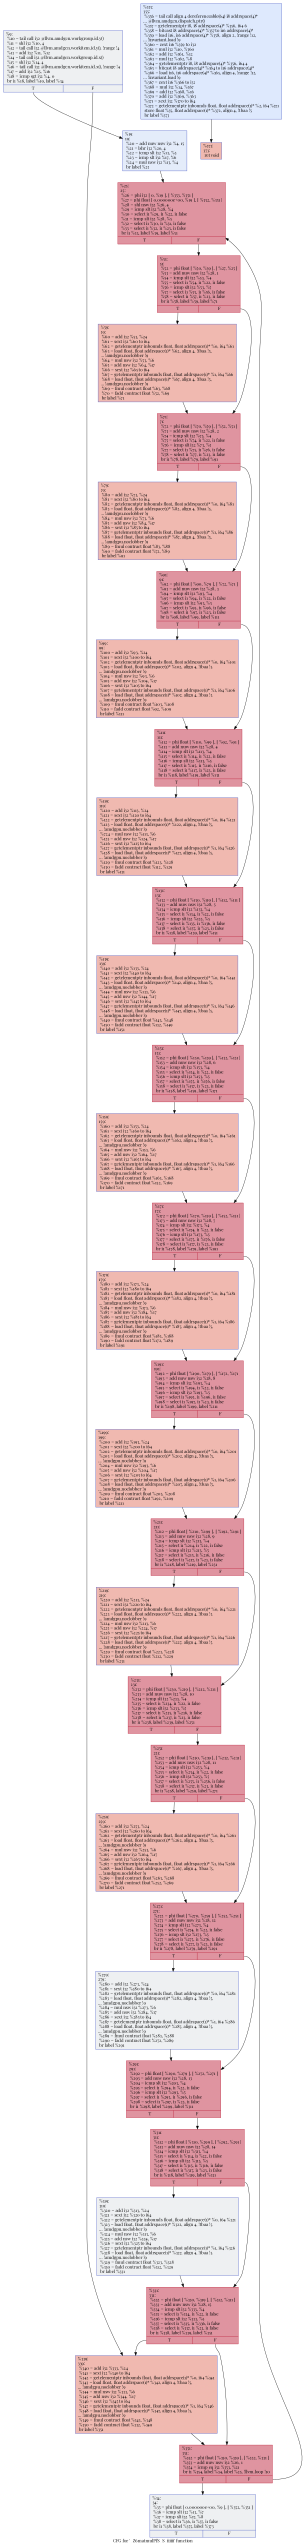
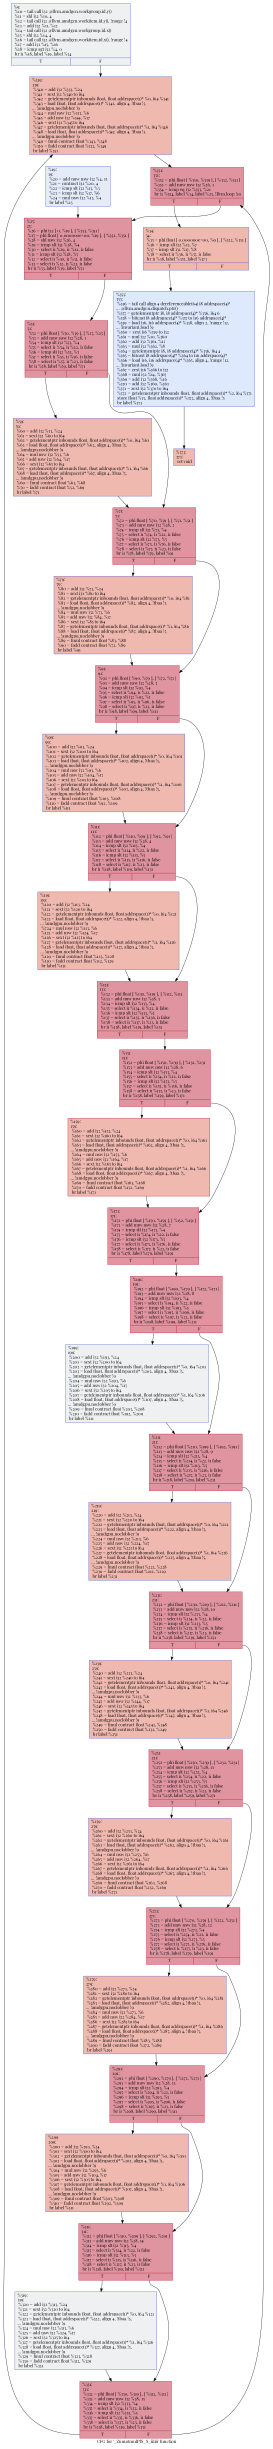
edge "%9:" -> "%19:": removed
node "%19:": text "%21 = lshr i32 %20, 4" -> "%21 = contract i32 %20, 4"
edge "%34:" -> "%355:": added
node "%139:": removed
node "%159:": color #3d50c3ff -> #b70d28ff
node "%179:": removed
node "%199:": fillcolor #de614d70 -> #d9dce170
node "%239:": added
node "%279:": fillcolor #d9dce170 -> #de614d70
node "%299:": added
node "%34:": fillcolor #d9dce170 -> #de614d70
